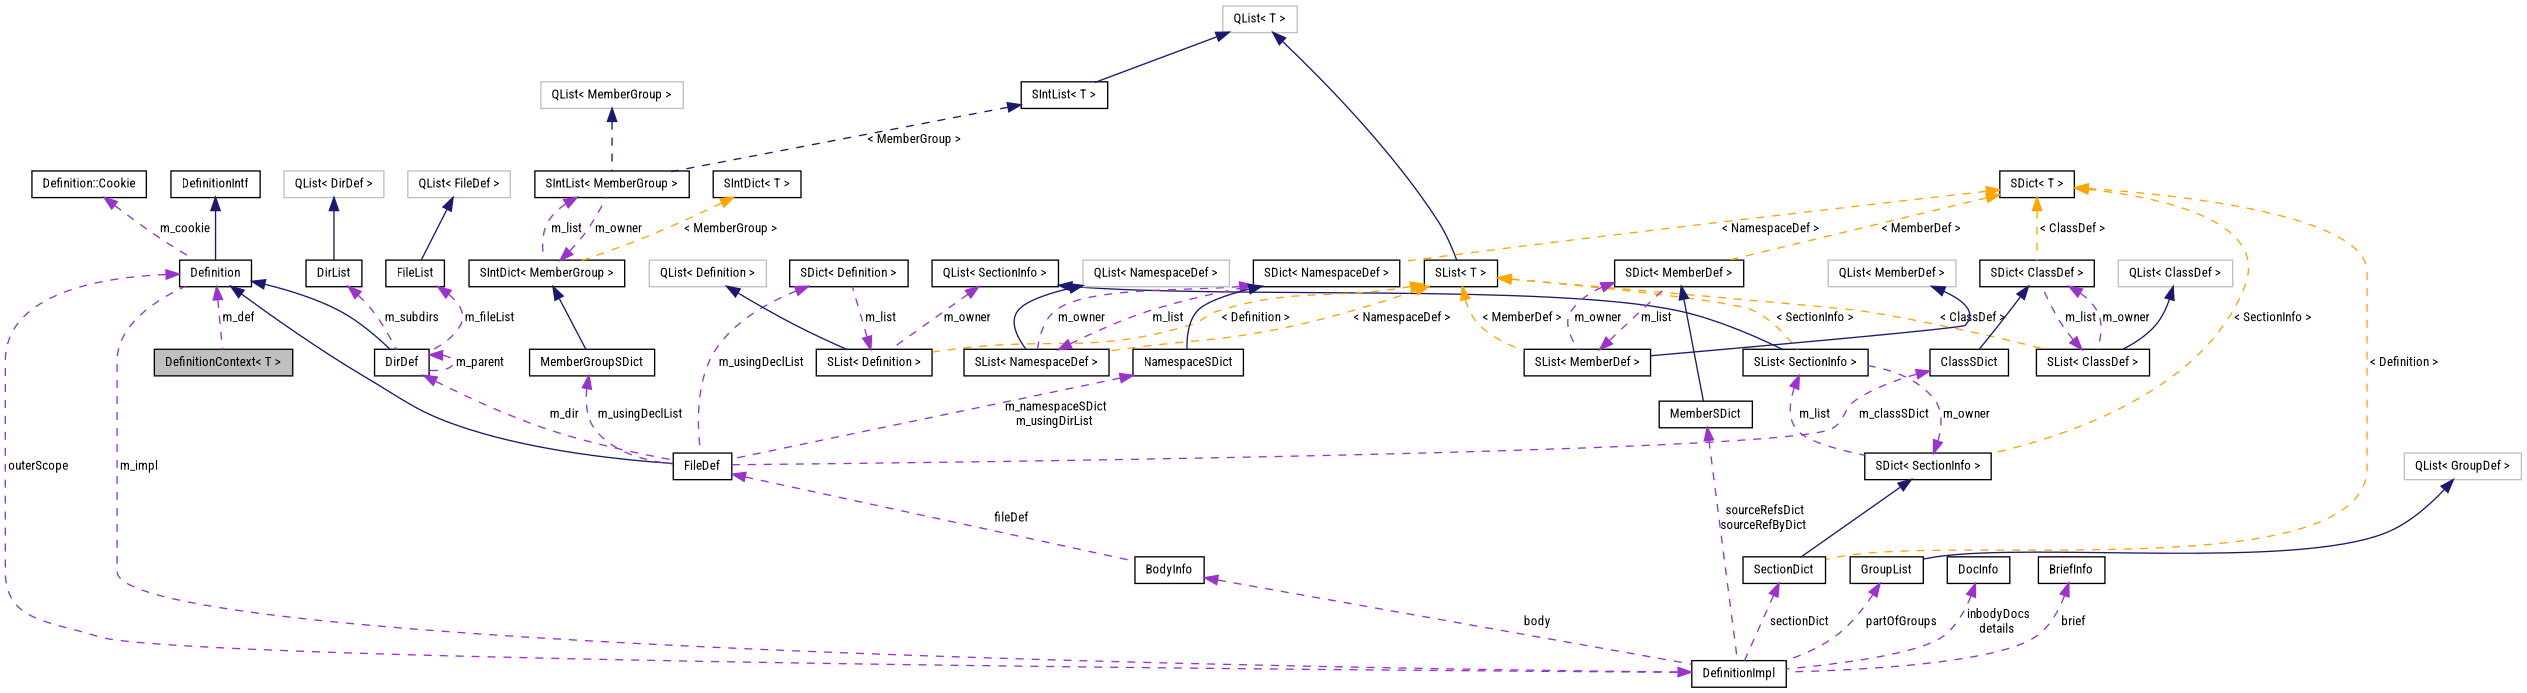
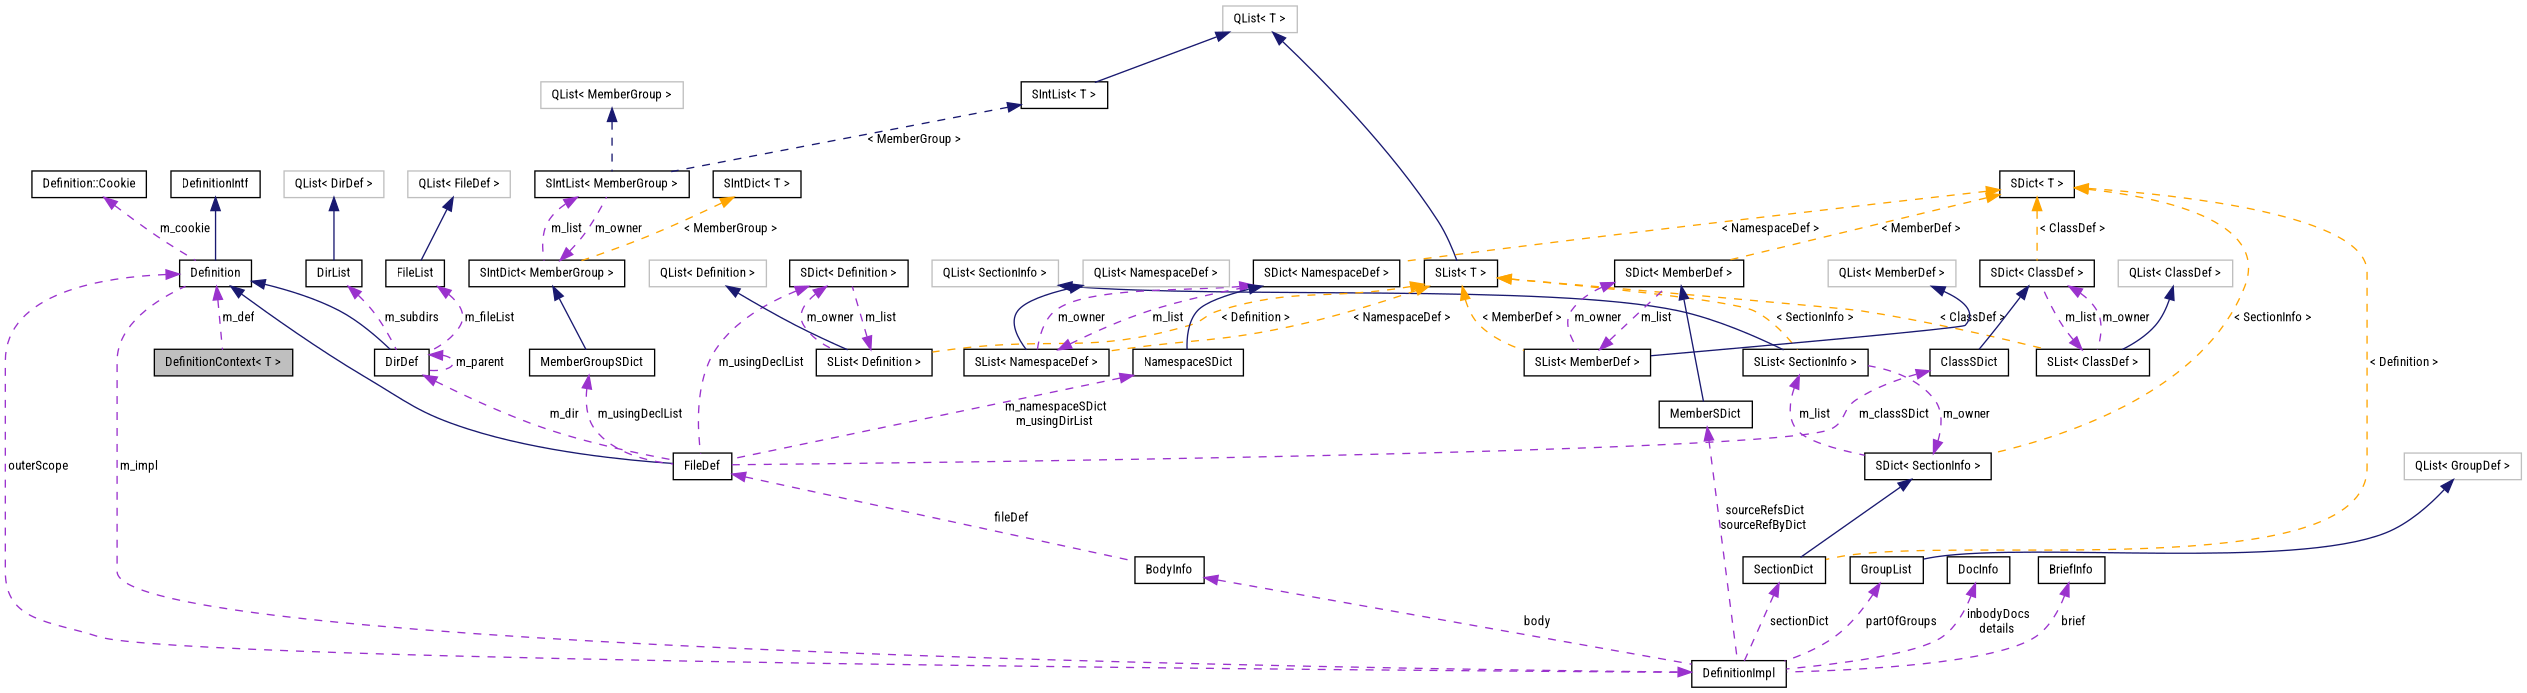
node "QList< SectionInfo >": color black -> grey75
edge "SList< Definition >" -> "QList< SectionInfo >": now "SList< Definition >" -> "SDict< Definition >"
